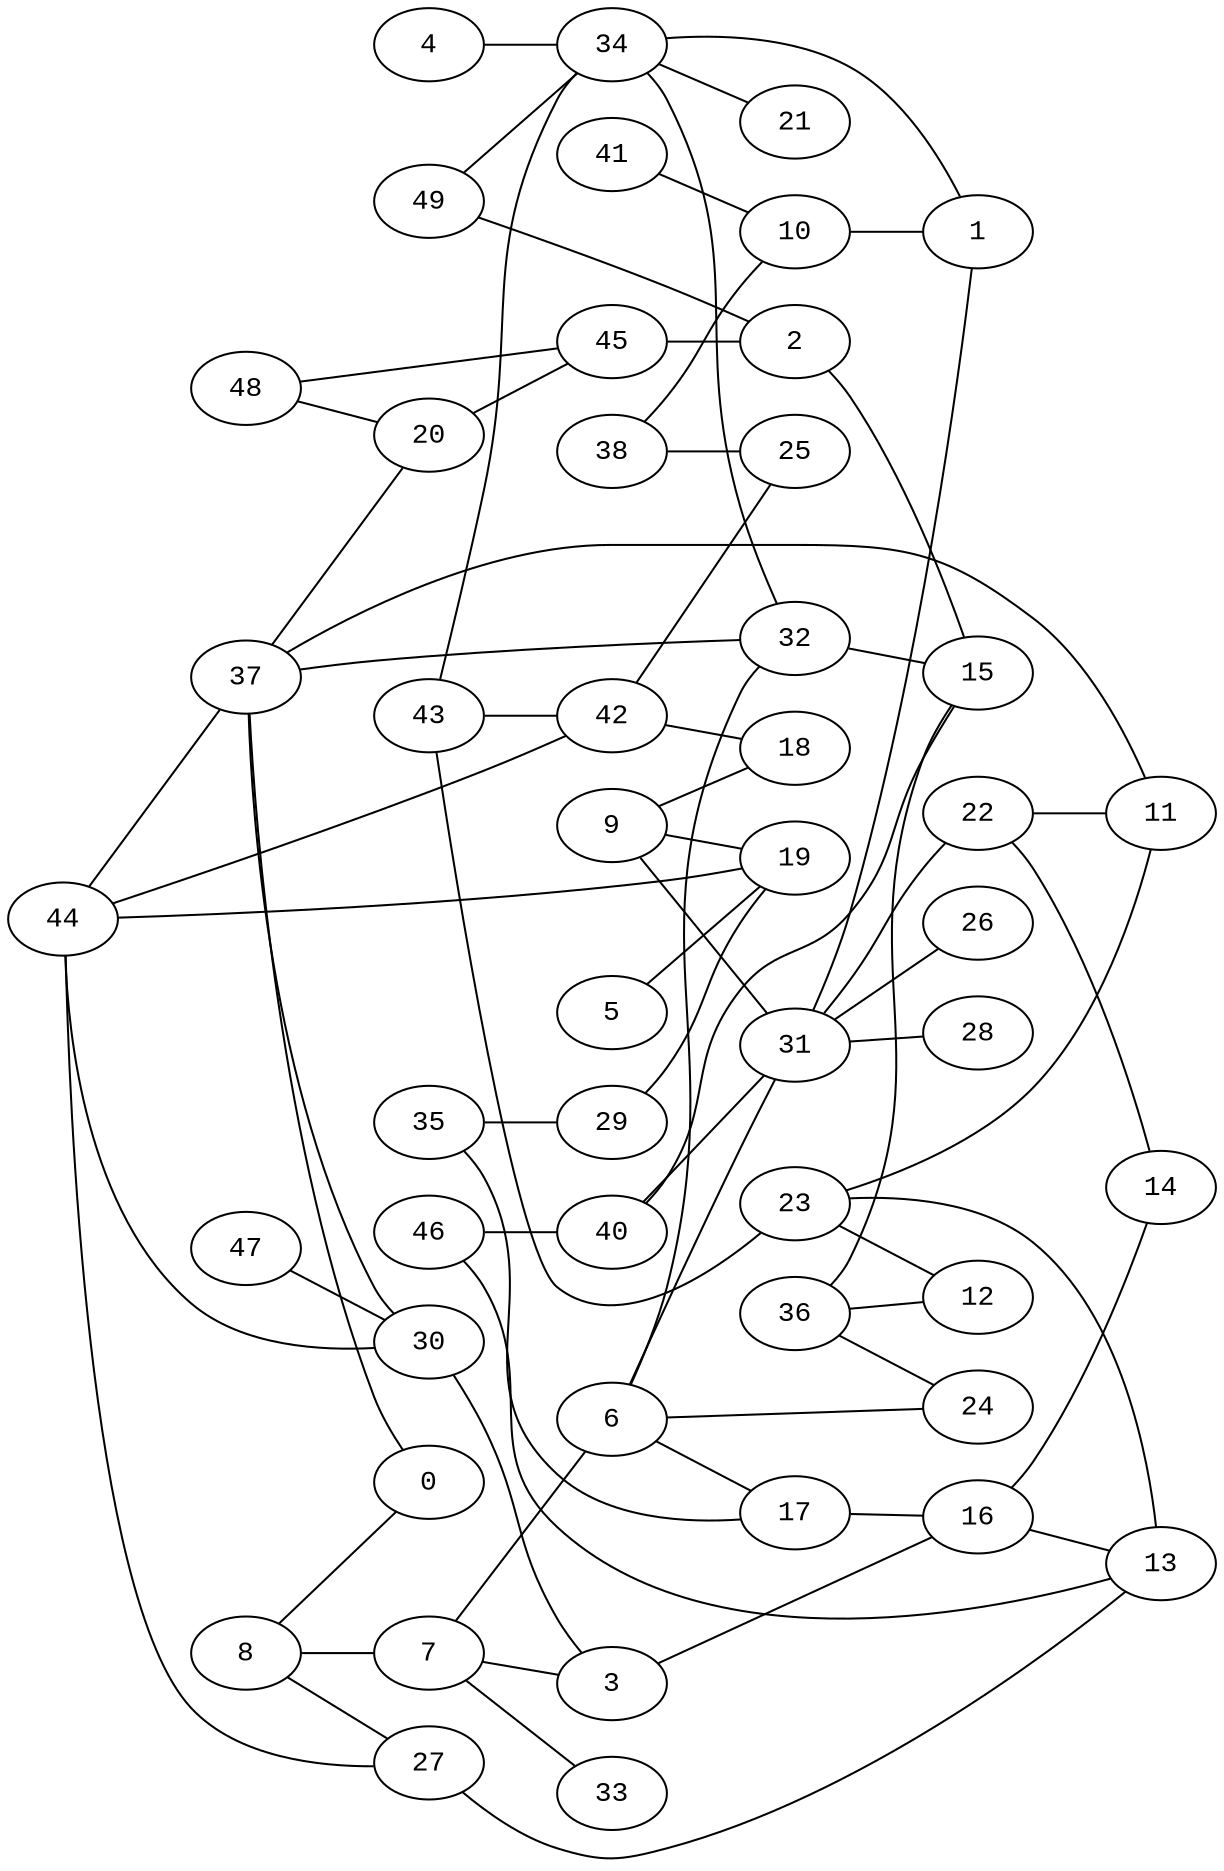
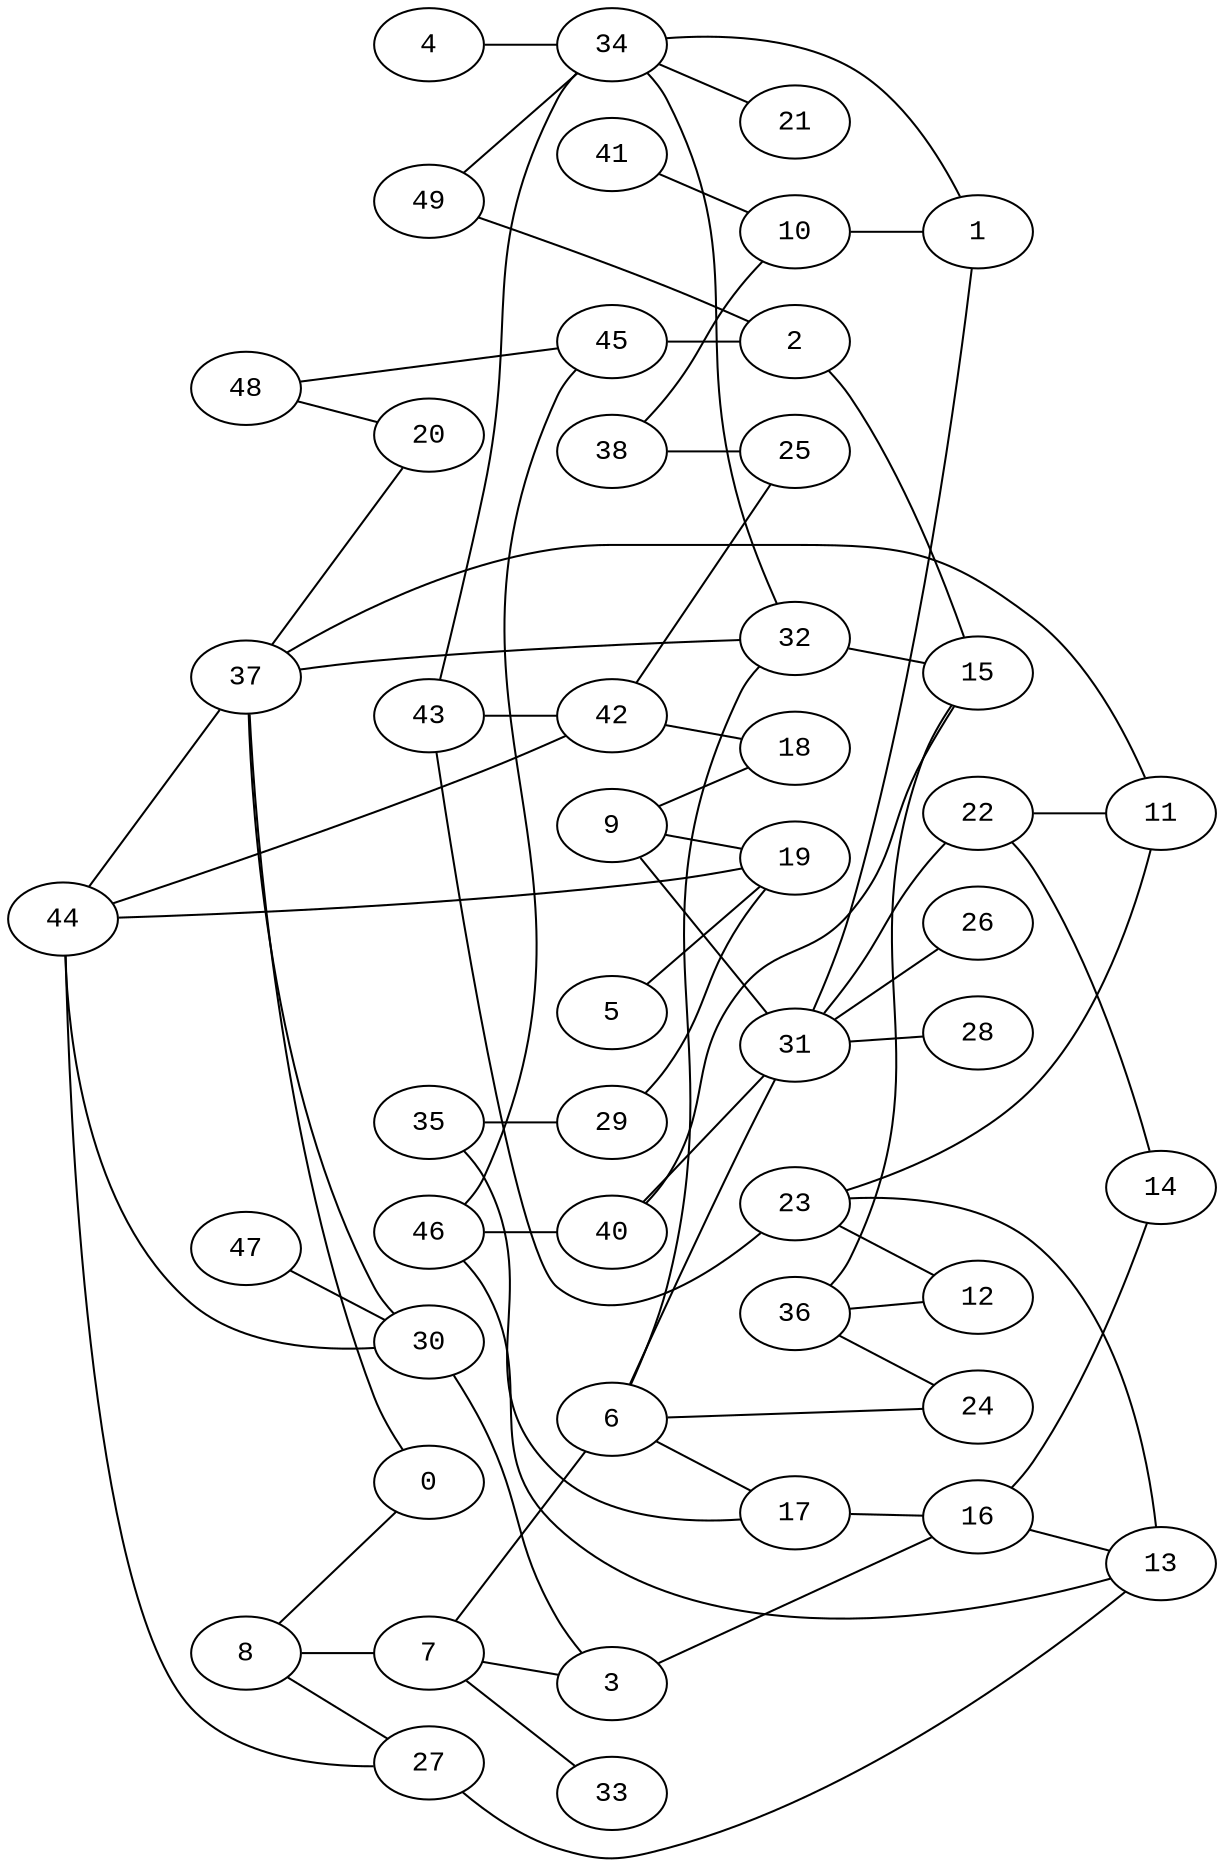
edge "45" -- "20": now "45" -- "46"
